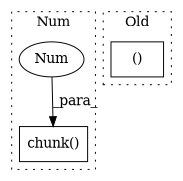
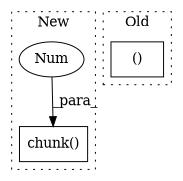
cluster "Num": label "Num" -> "New"
